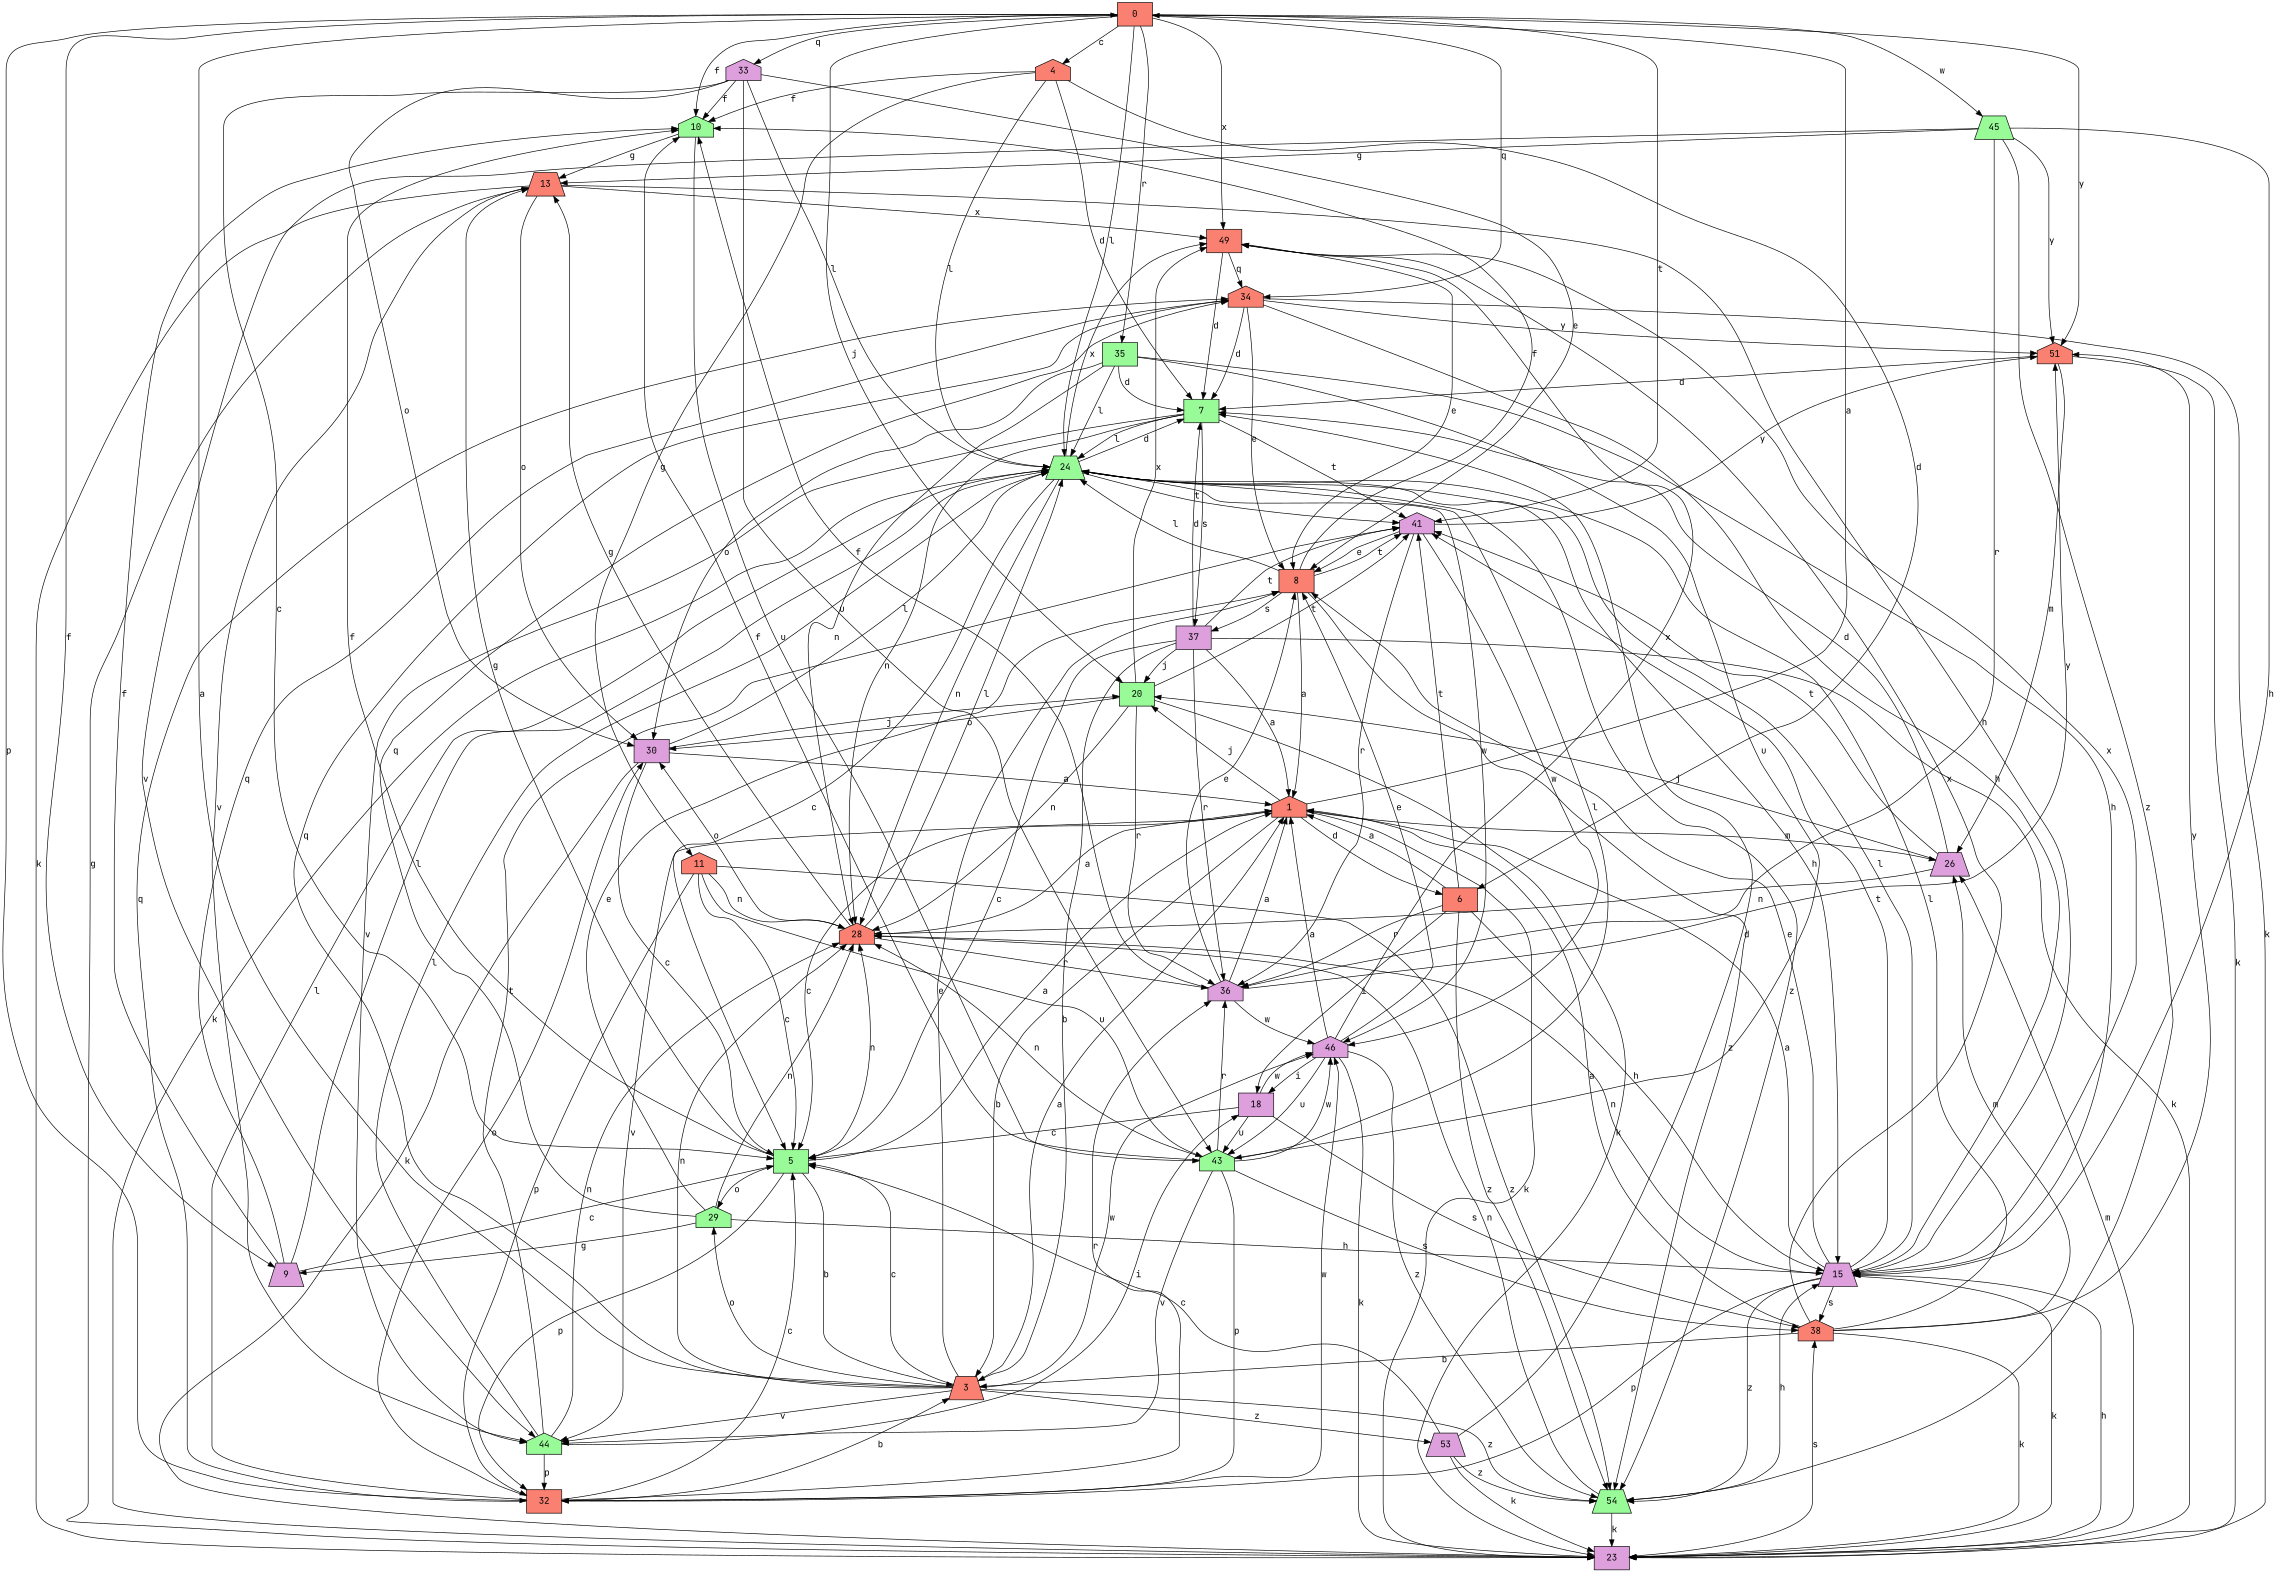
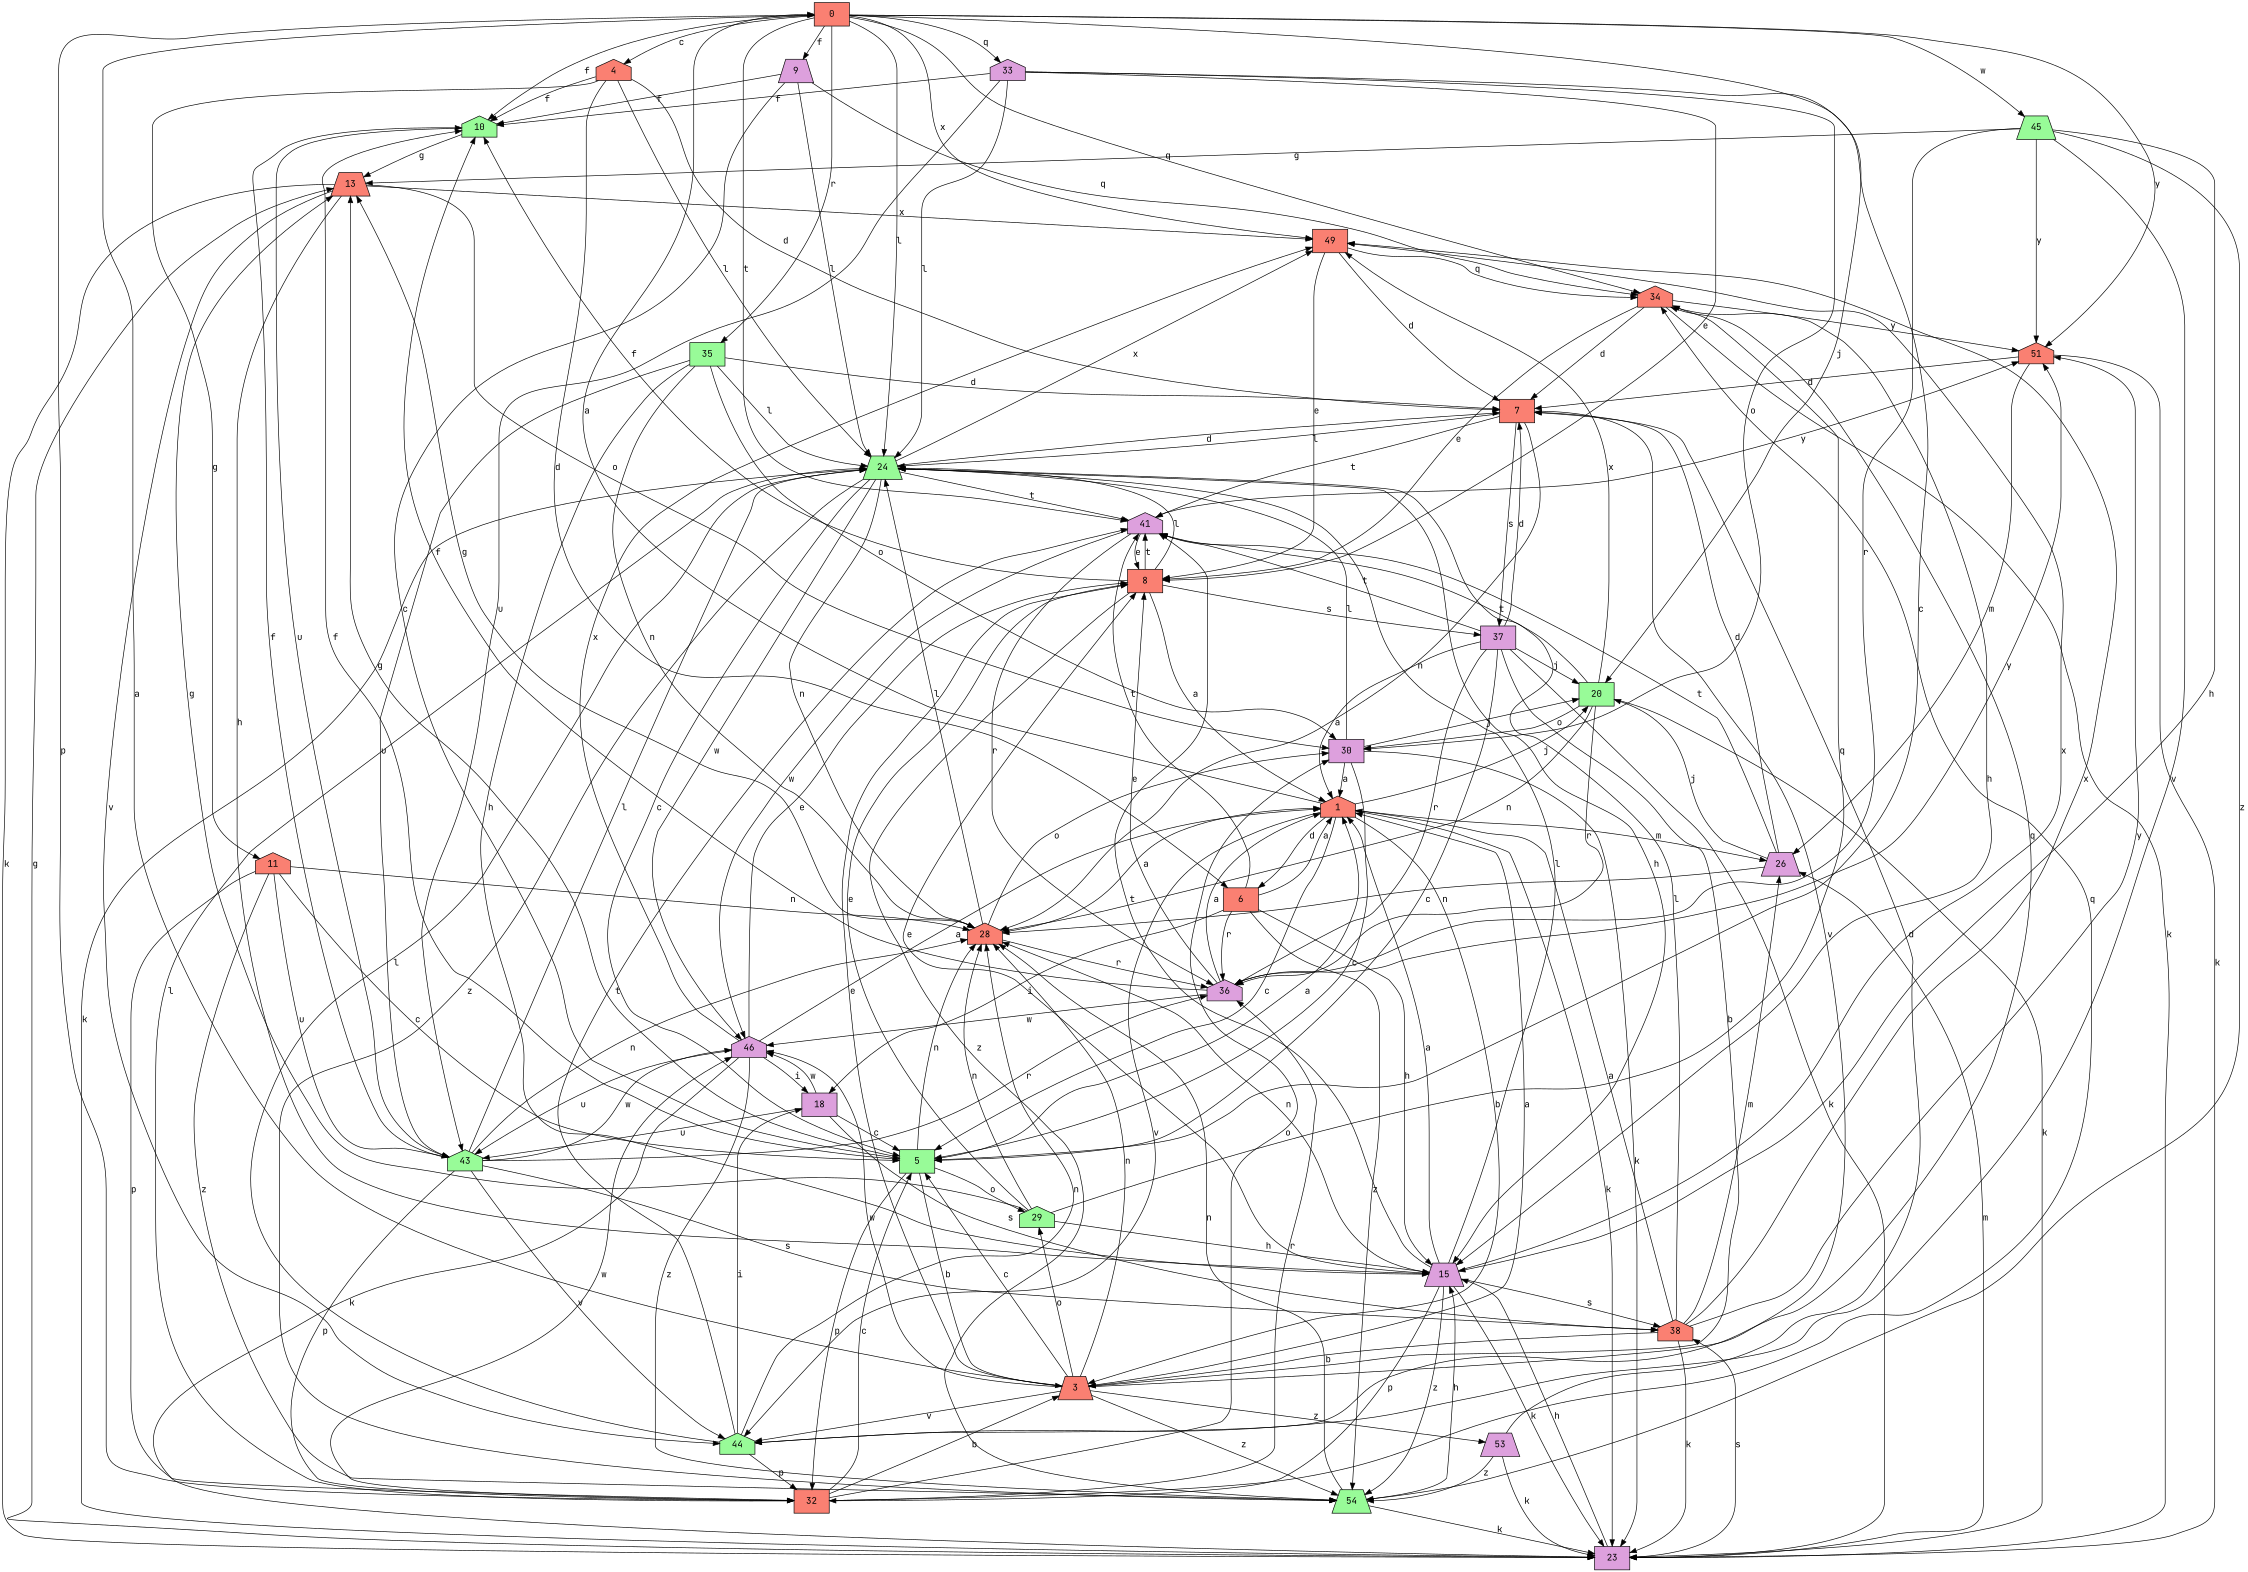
node "7": fillcolor palegreen -> salmon
edge "29" -> "9": now "29" -> "13"
edge "53" -> "5": removed, label "c"
